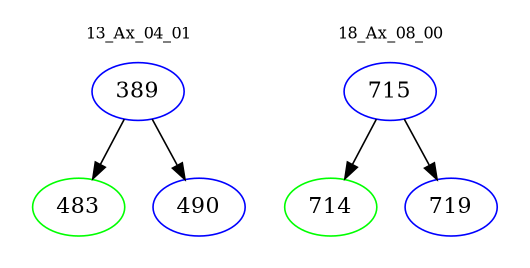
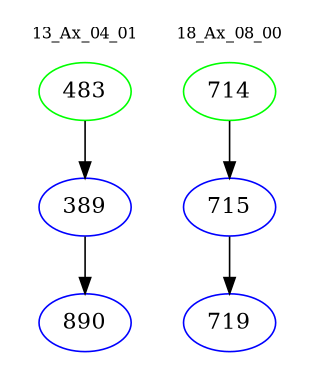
edge "389" -> "483": reversed
edge "715" -> "714": reversed
node "490": label "490" -> "890"
